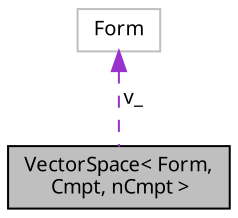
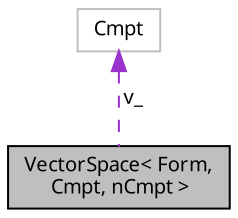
node "Form": label "Form" -> "Cmpt"
